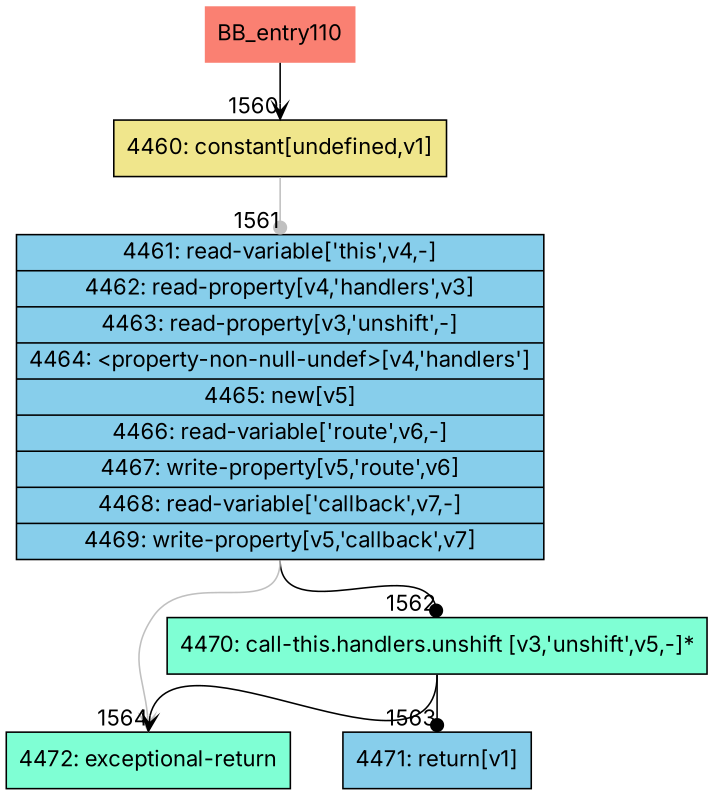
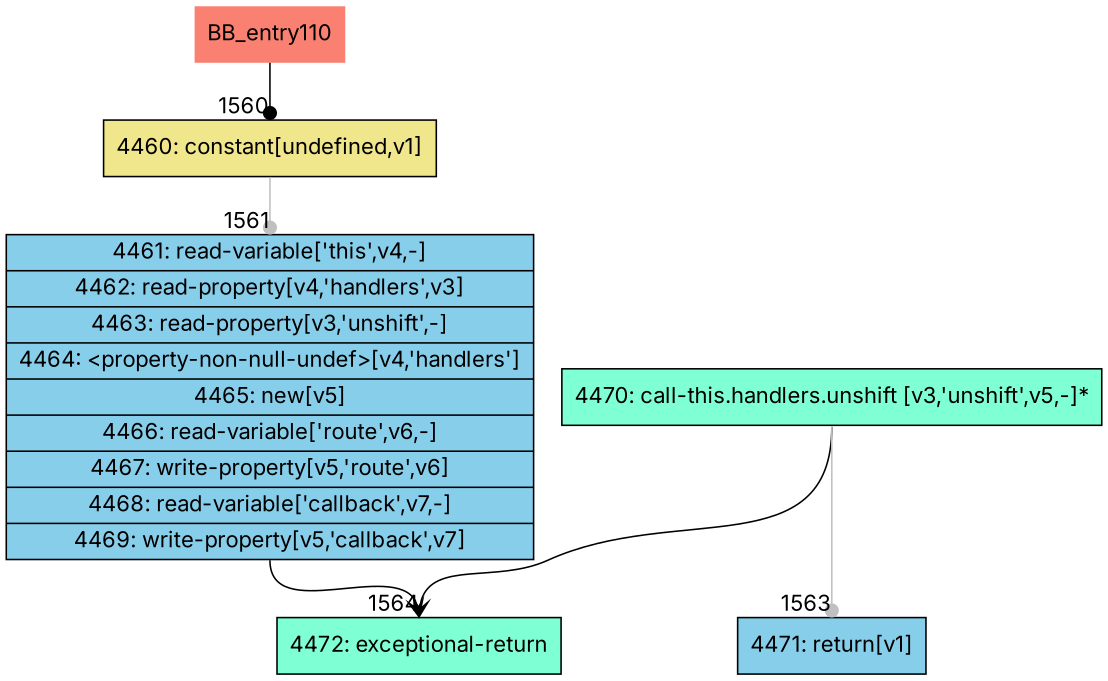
edge "BB_entry110" -> "4460: constant[undefined,v1]": arrowhead vee -> dot
edge "4461: read-variable['this',v4,-]" -> "4470: call-this.handlers.unshift [v3,'unshift',v5,-]*": removed
edge "4461: read-variable['this',v4,-]" -> "4472: exceptional-return": color gray -> black
edge "4470: call-this.handlers.unshift [v3,'unshift',v5,-]*" -> "4471: return[v1]": color black -> gray
